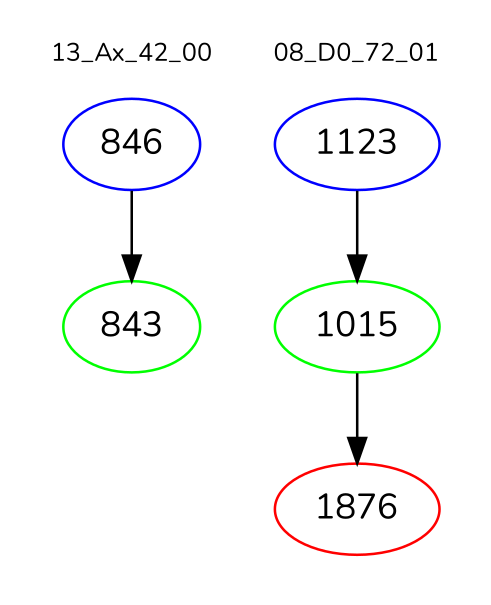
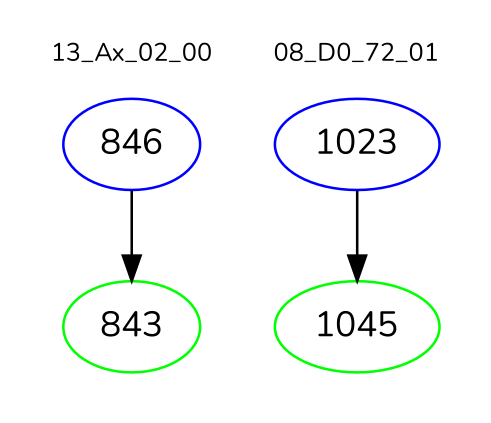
cluster "13_Ax_42_00": label "13_Ax_42_00" -> "13_Ax_02_00"
node "1123": label "1123" -> "1023"
node "1015": label "1015" -> "1045"
node "1876": removed
